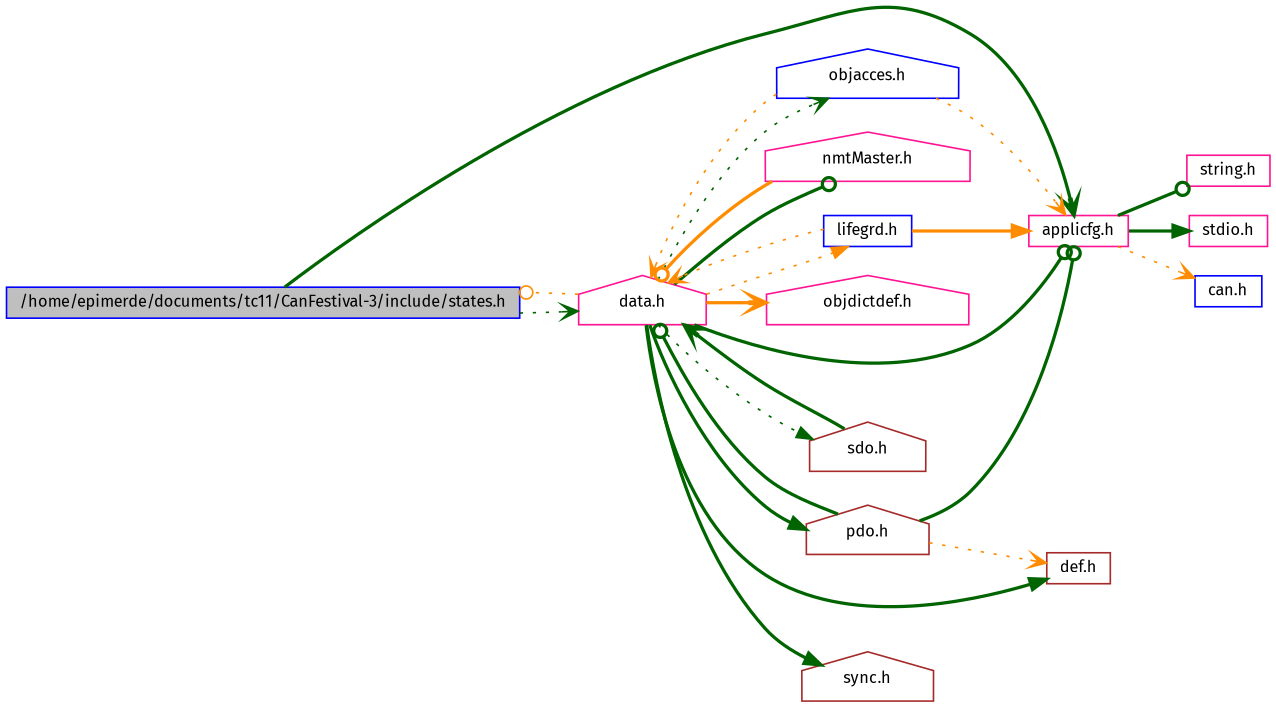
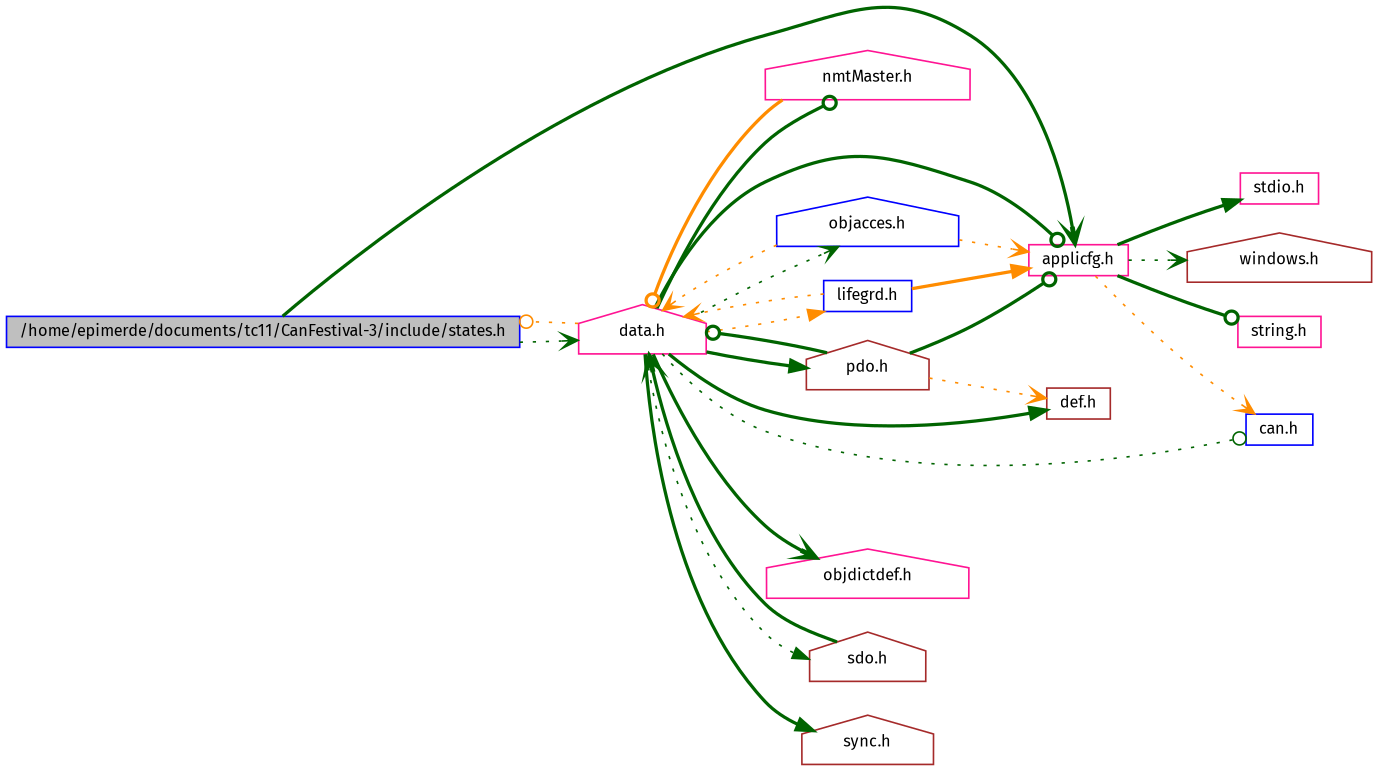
node "windows.h": added
edge "data.h" -> "objdictdef.h": color darkorange -> darkgreen
edge "data.h" -> "can.h": added
